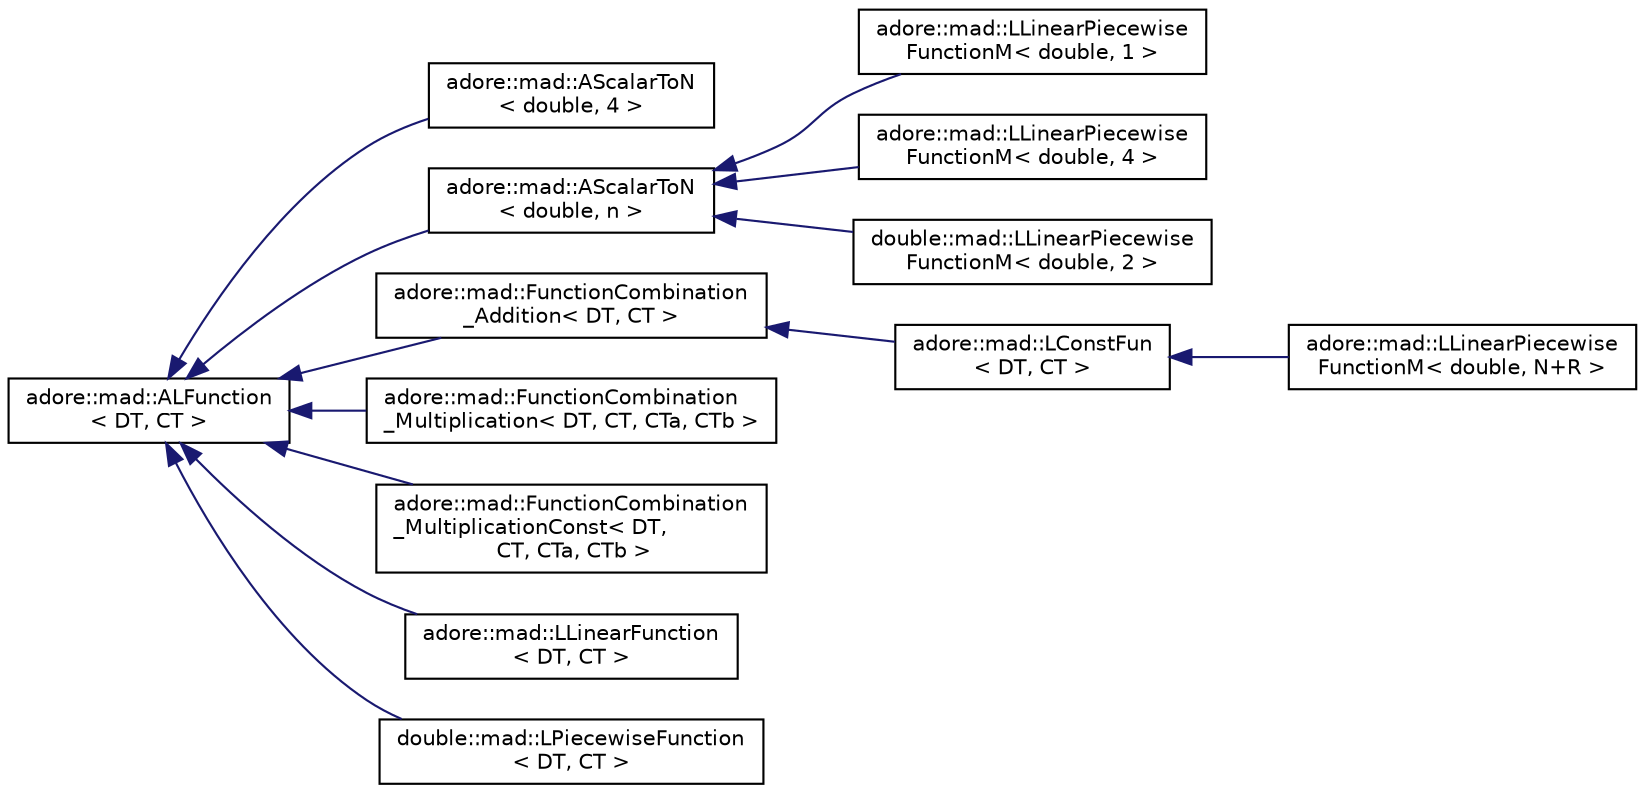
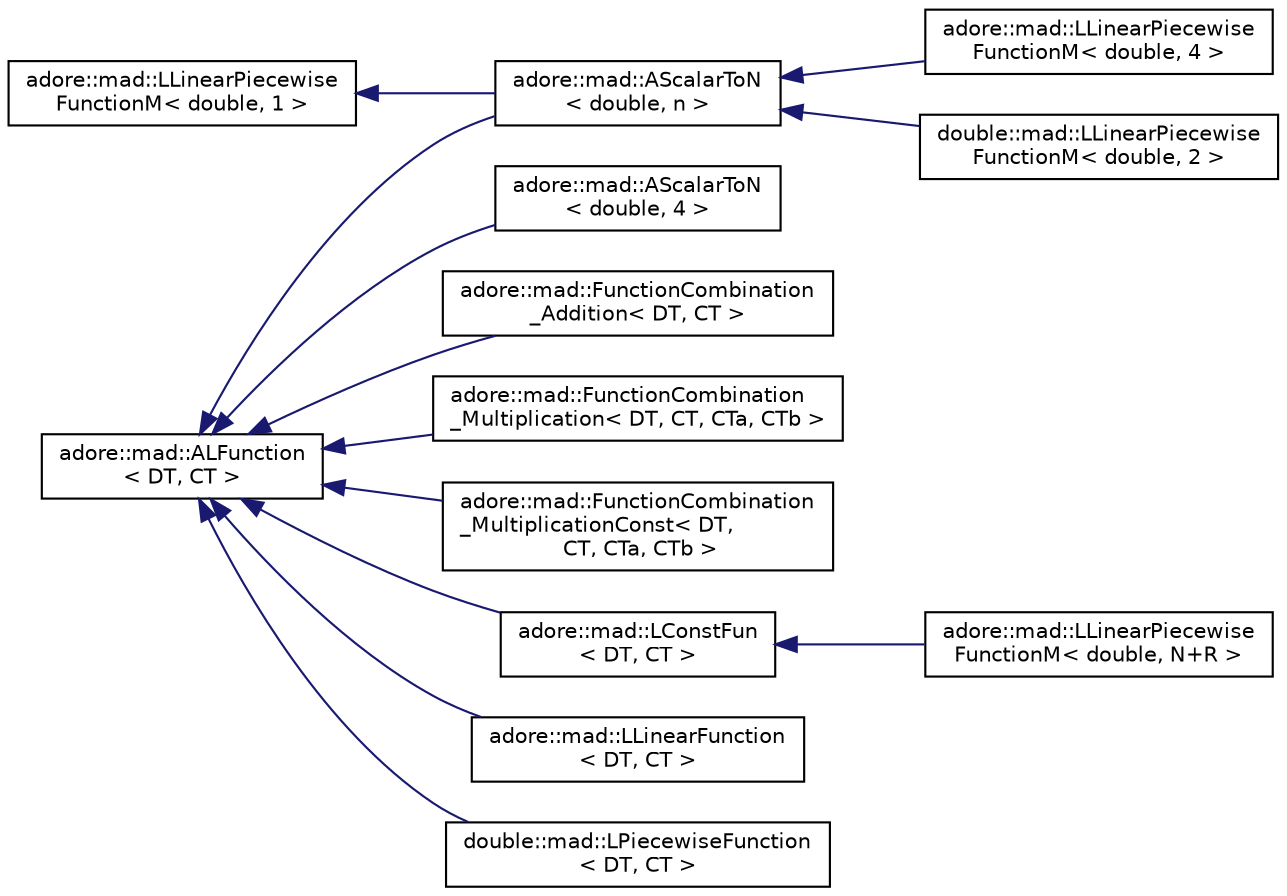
edge "adore::mad::LLinearPiecewise FunctionM< double, 1 >" -> "adore::mad::AScalarToN < double, n >": reversed
edge "adore::mad::LConstFun < DT, CT >" -> "adore::mad::FunctionCombination _Addition< DT, CT >": now "adore::mad::LConstFun < DT, CT >" -> "adore::mad::ALFunction < DT, CT >"
